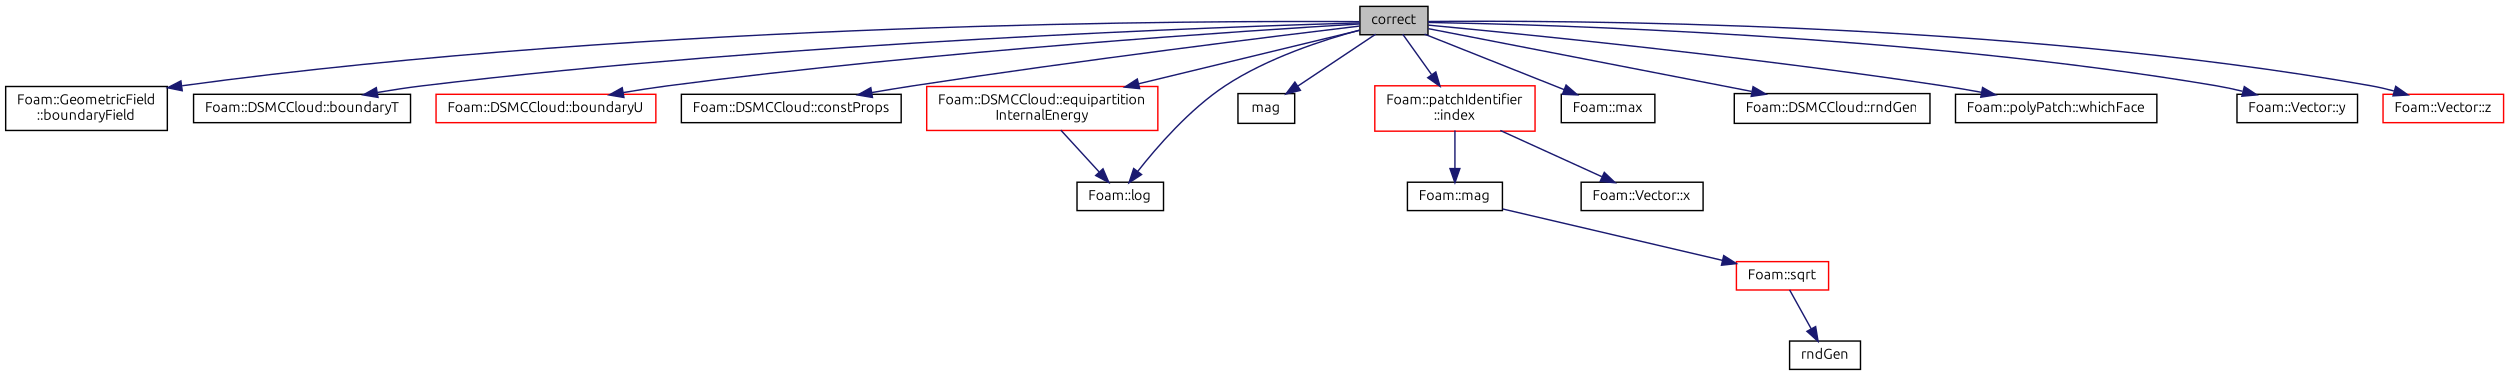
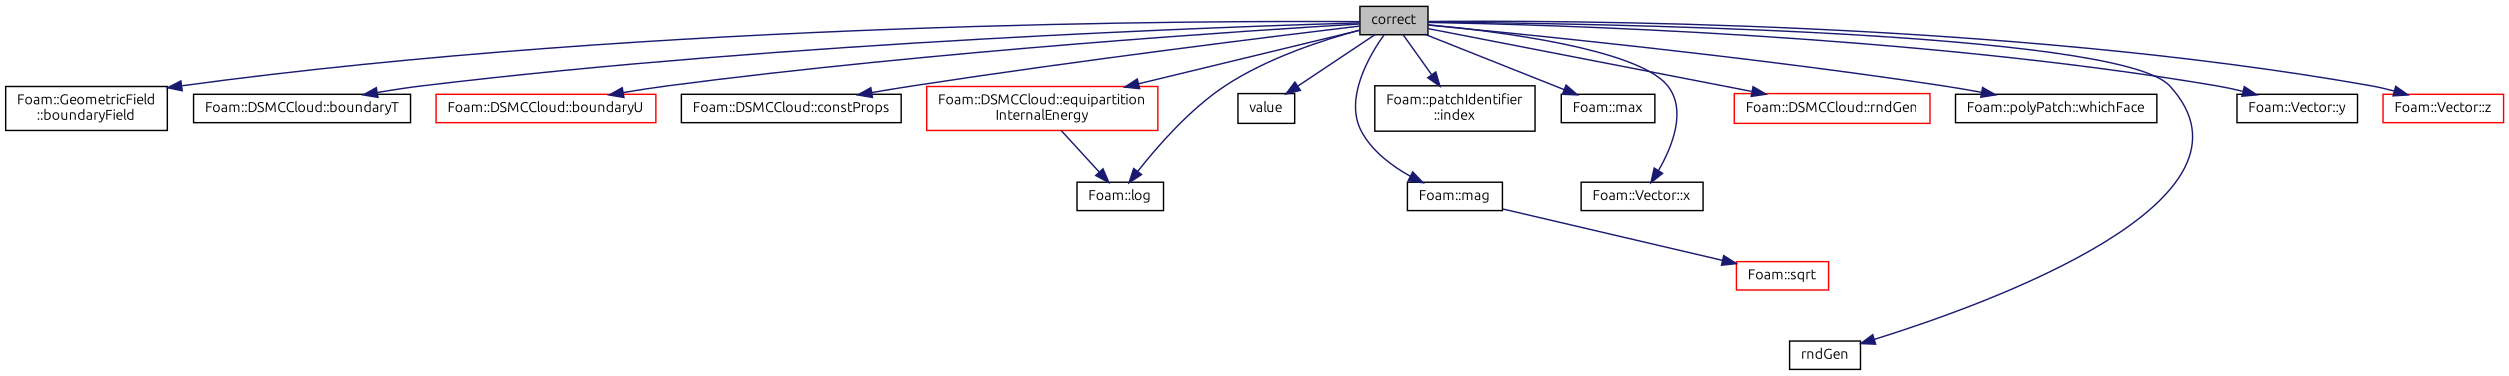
node "mag": label "mag" -> "value"
node "Foam::patchIdentifier ::index": color red -> black
node "Foam::DSMCCloud::rndGen": color black -> red
edge "Foam::patchIdentifier ::index" -> "Foam::mag": now "correct" -> "Foam::mag"
edge "Foam::patchIdentifier ::index" -> "Foam::Vector::x": now "correct" -> "Foam::Vector::x"
edge "Foam::sqrt" -> "rndGen": now "correct" -> "rndGen"
